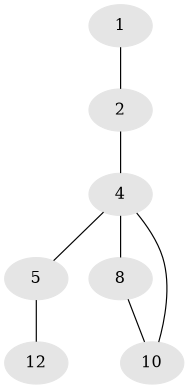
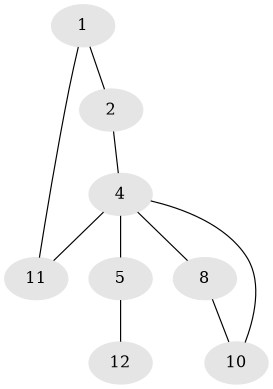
node "11": added
